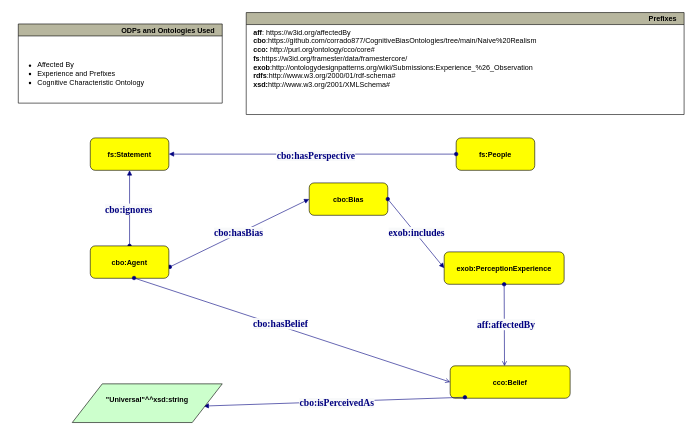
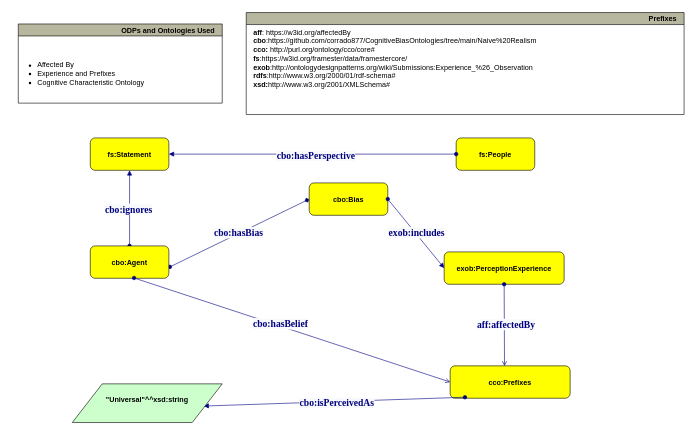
edge "cbo:Bias" -- "cbo:Agent": arrowhead block -> diamond
node "cco:Belief": label "cco:Belief" -> "cco:Prefixes"
